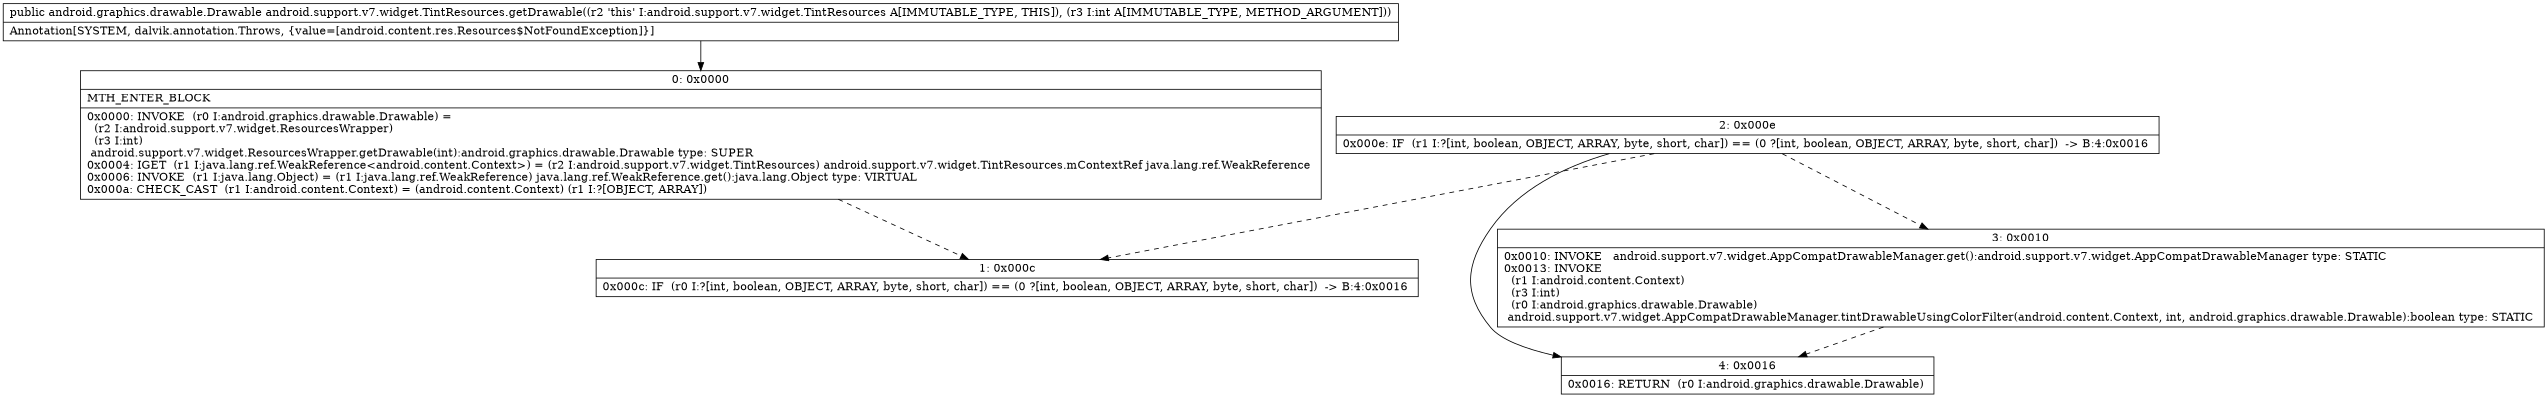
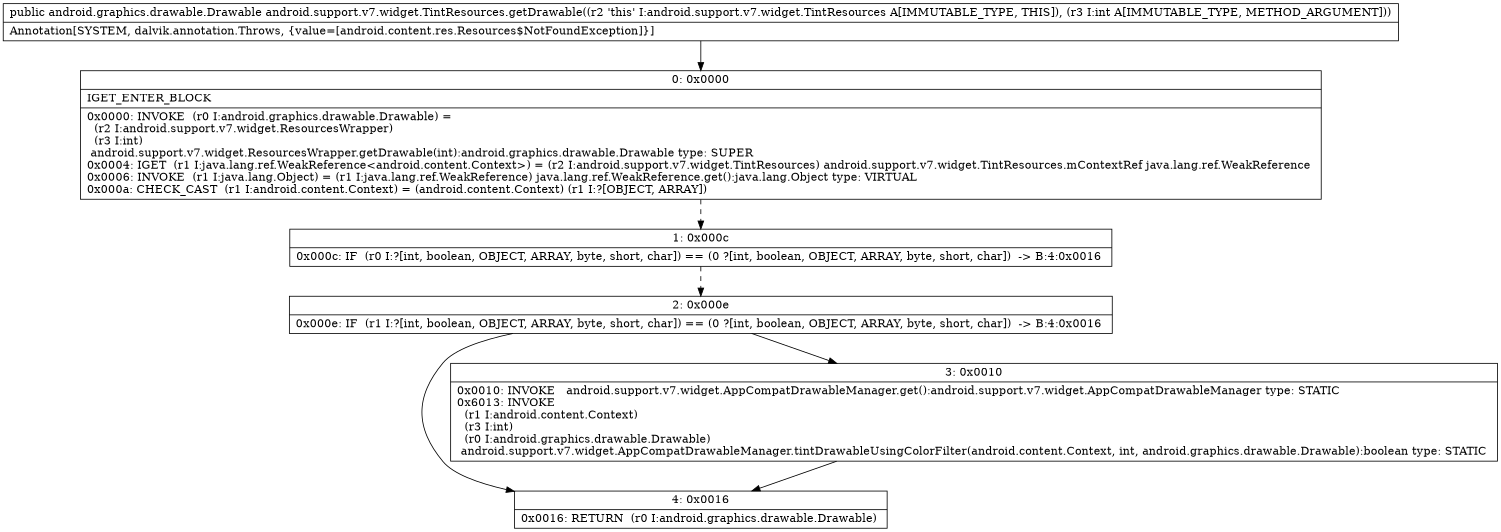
node "0: 0x0000": text "MTH_ENTER_BLOCK" -> "IGET_ENTER_BLOCK"
edge "2: 0x000e" -> "3: 0x0010": style dashed -> solid
edge "2: 0x000e" -> "1: 0x000c": reversed
node "3: 0x0010": text "0x0013: INVOKE" -> "0x6013: INVOKE"
edge "3: 0x0010" -> "4: 0x0016": style dashed -> solid
